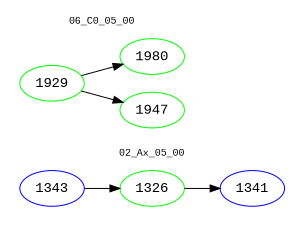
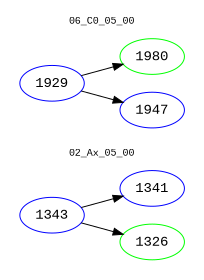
node "1929": color green -> blue
node "1947": color green -> blue
edge "1326" -> "1341": now "1343" -> "1341"
